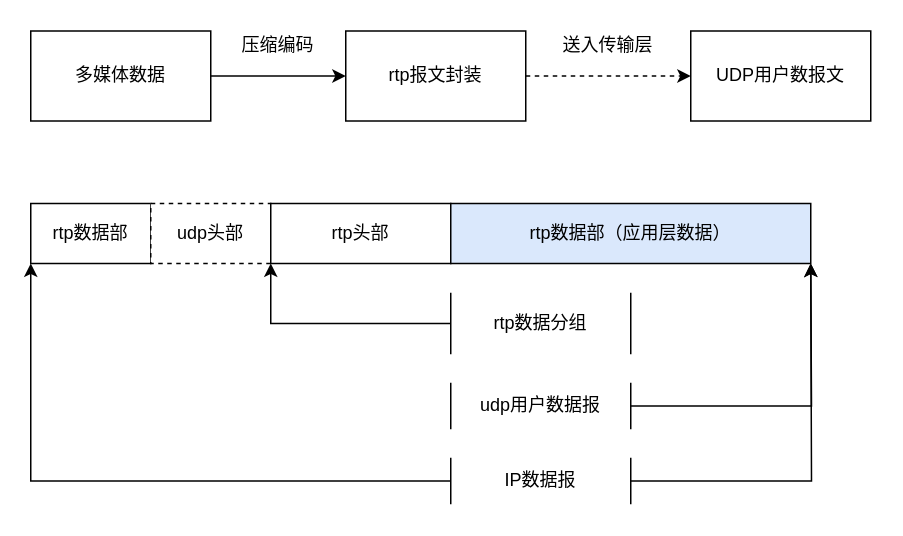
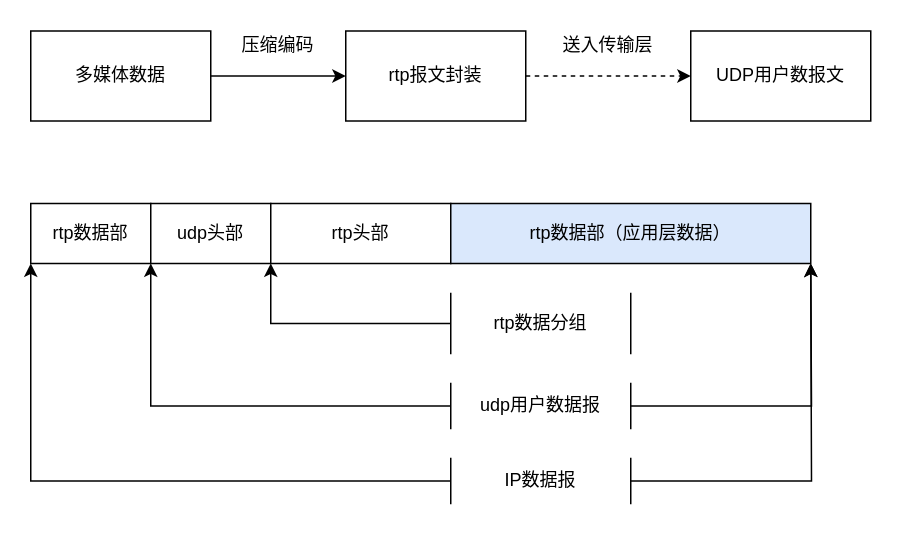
node "udp头部": style dashed -> solid
edge "udp用户数据报" -> "udp头部": added
